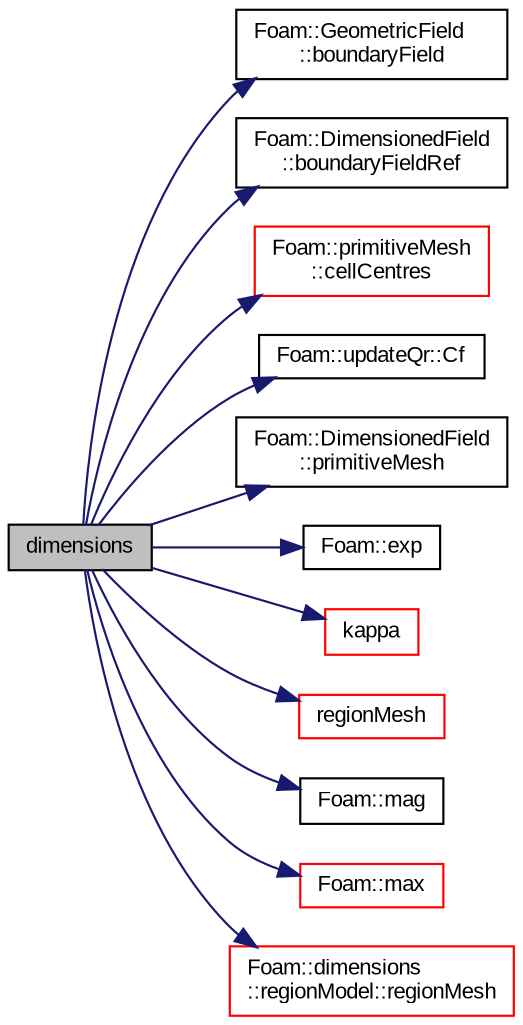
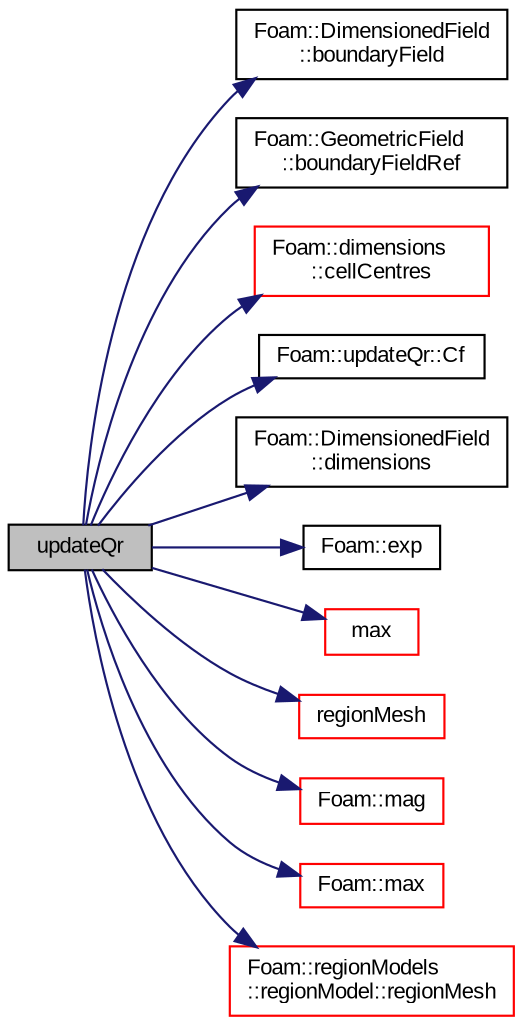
node "Foam::GeometricField ::boundaryField": label "Foam::GeometricField ::boundaryField" -> "Foam::DimensionedField ::boundaryField"
node "Foam::DimensionedField ::boundaryFieldRef": label "Foam::DimensionedField ::boundaryFieldRef" -> "Foam::GeometricField ::boundaryFieldRef"
node "Foam::primitiveMesh ::cellCentres": label "Foam::primitiveMesh ::cellCentres" -> "Foam::dimensions ::cellCentres"
node "Foam::DimensionedField ::primitiveMesh": label "Foam::DimensionedField ::primitiveMesh" -> "Foam::DimensionedField ::dimensions"
node "dimensions": label "dimensions" -> "updateQr"
node "kappa": label "kappa" -> "max"
node "Foam::mag": color black -> red
node "Foam::dimensions ::regionModel::regionMesh": label "Foam::dimensions ::regionModel::regionMesh" -> "Foam::regionModels ::regionModel::regionMesh"
